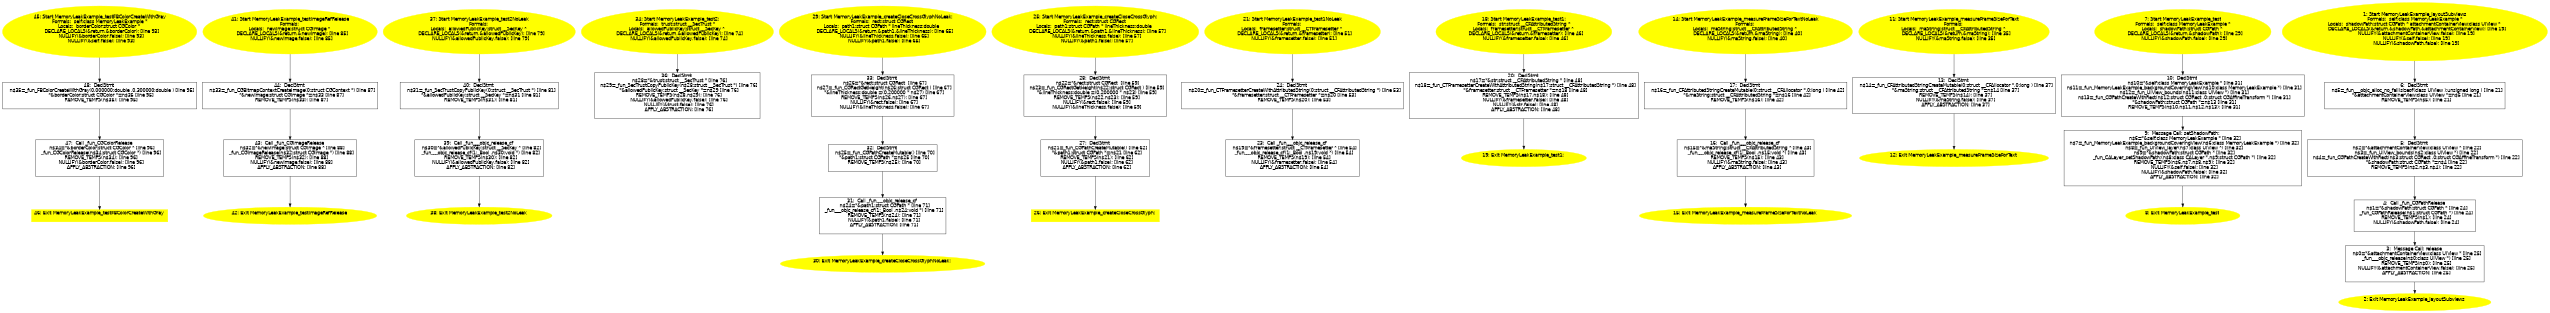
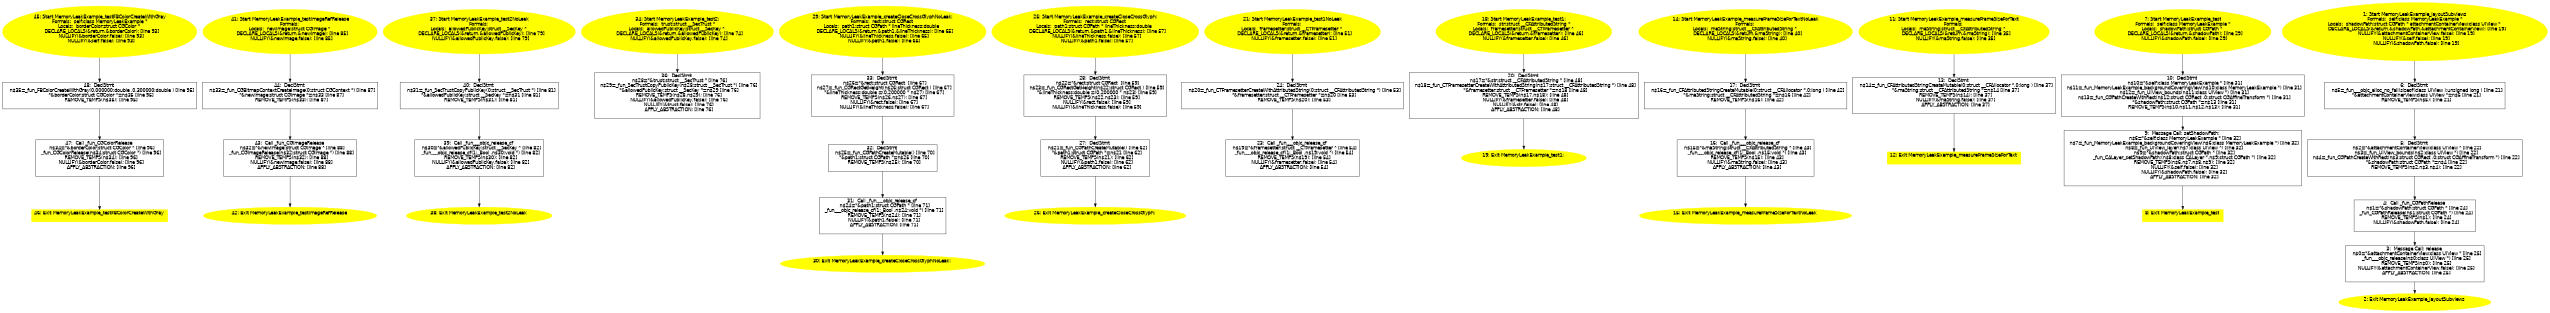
node "12: Exit MemoryLeakExample_measureFrameSizeForText": shape ellipse -> box
node "26: Exit MemoryLeakExample_createCloseCrossGlyph:": shape box -> ellipse
node "8: Exit MemoryLeakExample_test": shape ellipse -> box
